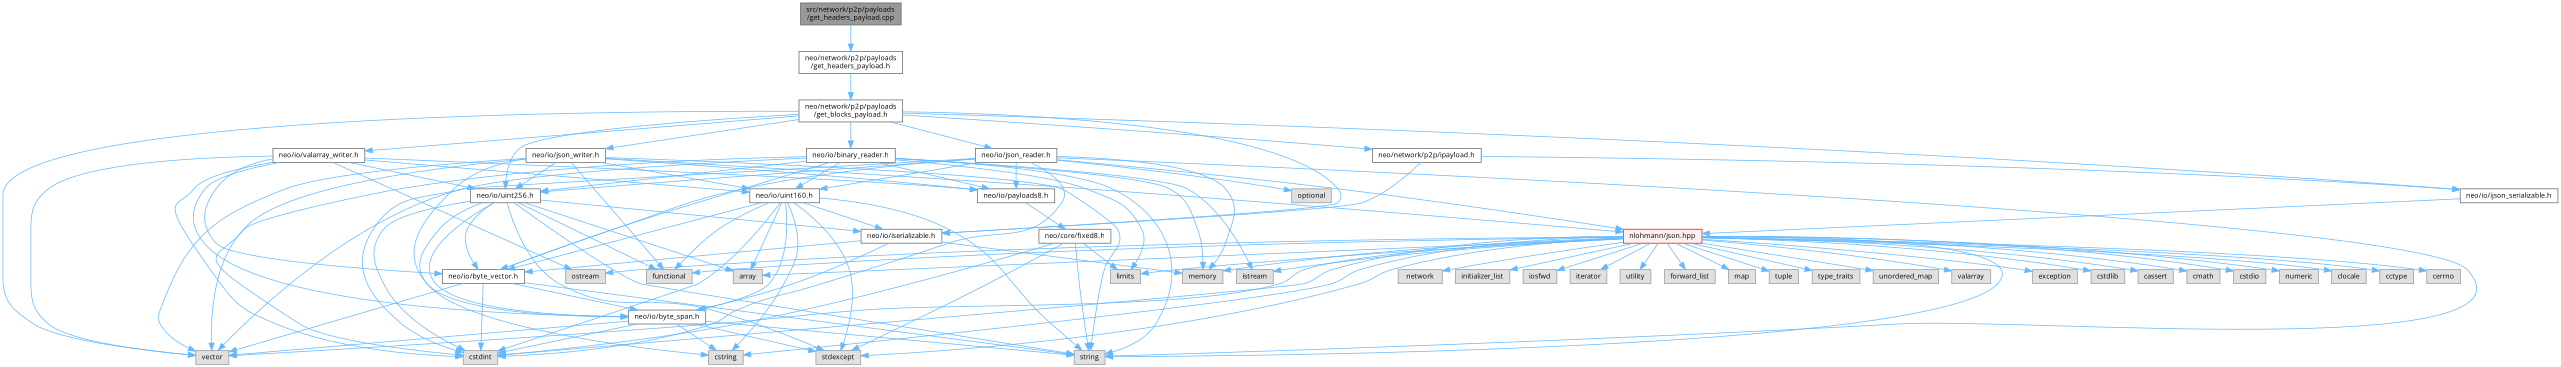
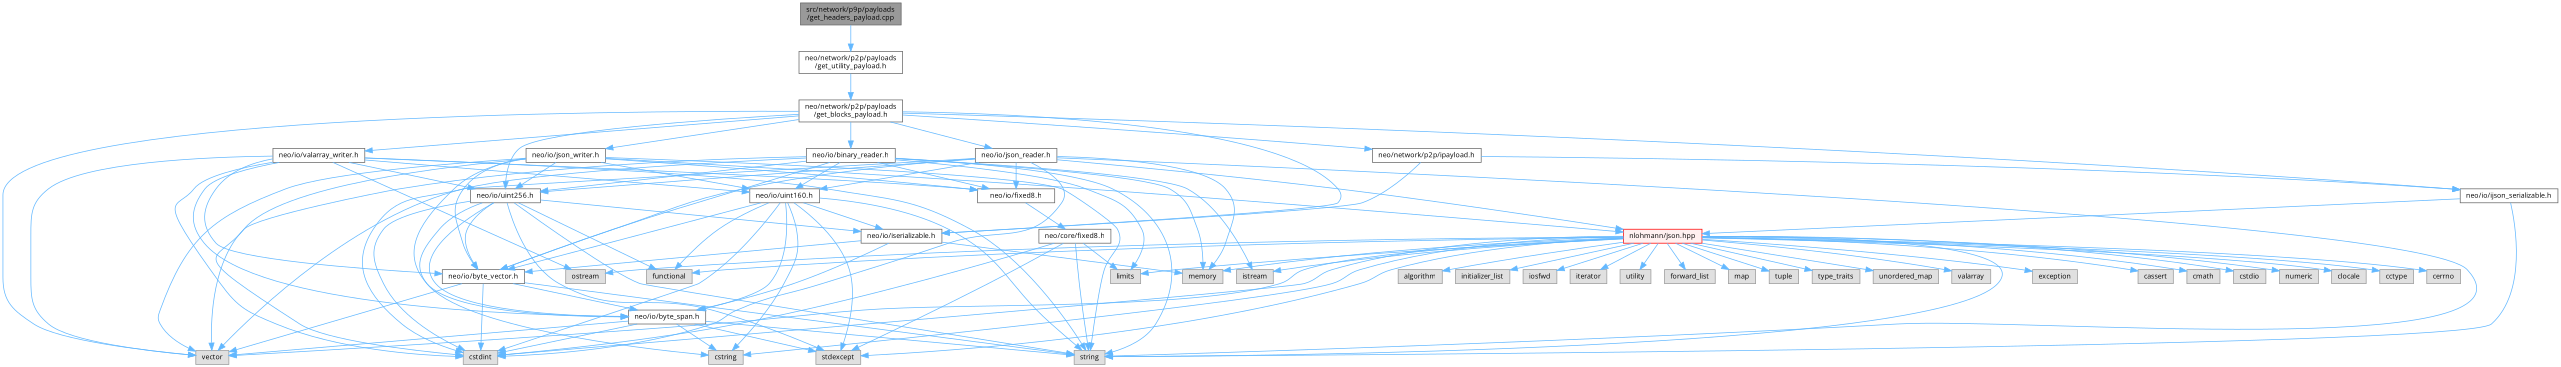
node "src/network/p2p/payloads /get_headers_payload.cpp": label "src/network/p2p/payloads /get_headers_payload.cpp" -> "src/network/p9p/payloads /get_headers_payload.cpp"
node "neo/network/p2p/payloads /get_headers_payload.h": label "neo/network/p2p/payloads /get_headers_payload.h" -> "neo/network/p2p/payloads /get_utility_payload.h"
edge "neo/io/valarray_writer.h" -> "string": added
node "neo/io/payloads8.h": label "neo/io/payloads8.h" -> "neo/io/fixed8.h"
node "optional": removed
edge "neo/io/json_writer.h" -> "functional": now "neo/io/json_writer.h" -> "neo/io/byte_vector.h"
node "array": removed
node "network": label "network" -> "algorithm"
node "cstdlib": removed
edge "neo/io/ijson_serializable.h" -> "string": added
